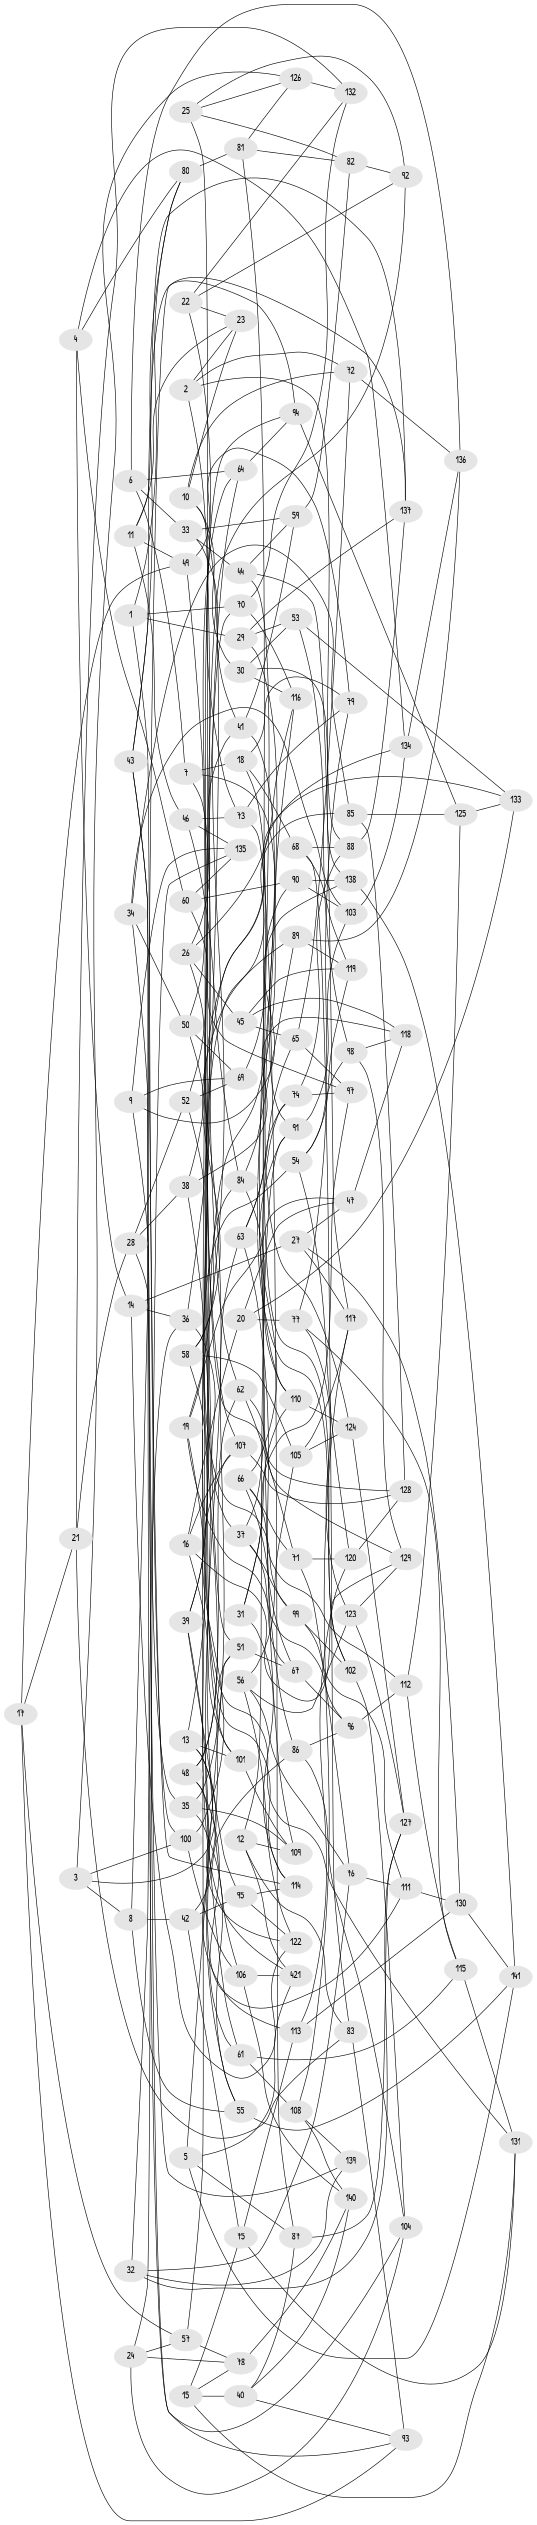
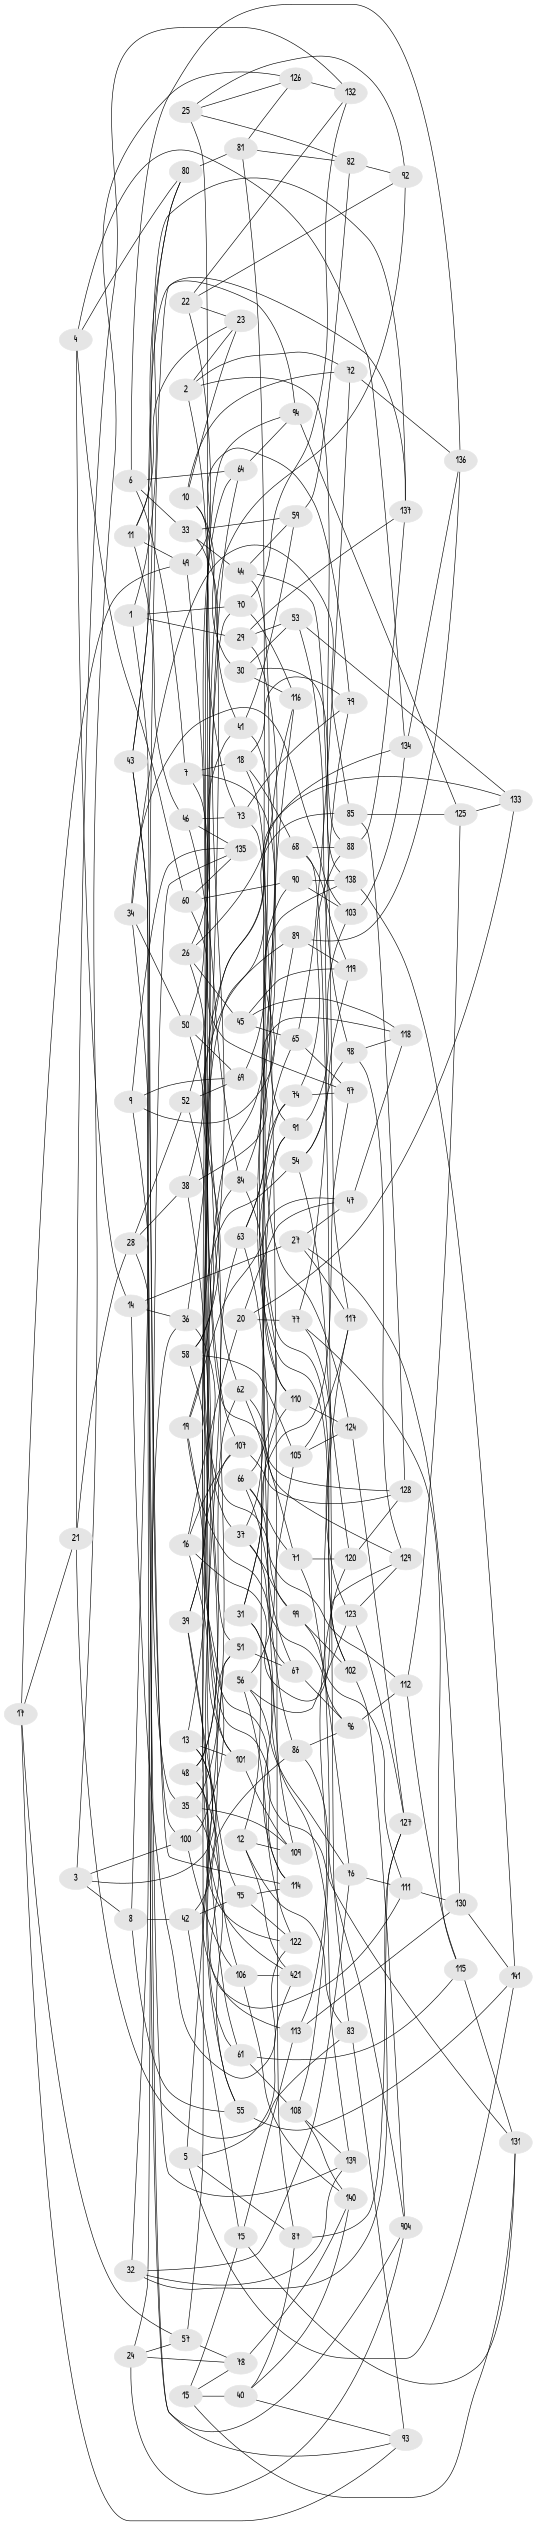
edge "31" -- "139": added
node "104": label "104" -> "904"
